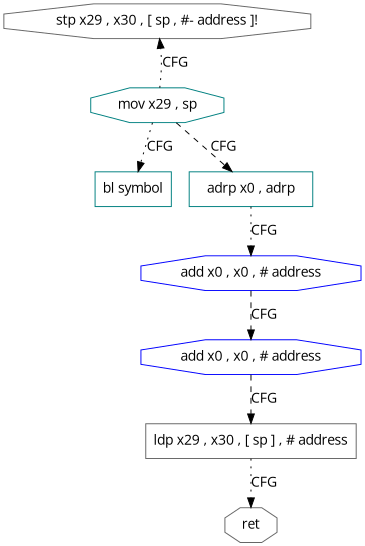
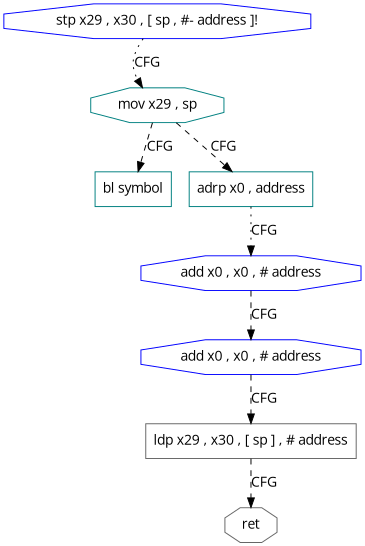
node "stp x29 , x30 , [ sp , #- address ]!": color gray40 -> blue
edge "mov x29 , sp" -> "stp x29 , x30 , [ sp , #- address ]!": reversed
edge "mov x29 , sp" -> "bl symbol": style dotted -> dashed
node "adrp x0 , adrp": label "adrp x0 , adrp" -> "adrp x0 , address"
edge "ldp x29 , x30 , [ sp ] , # address" -> "ret": style dotted -> dashed
